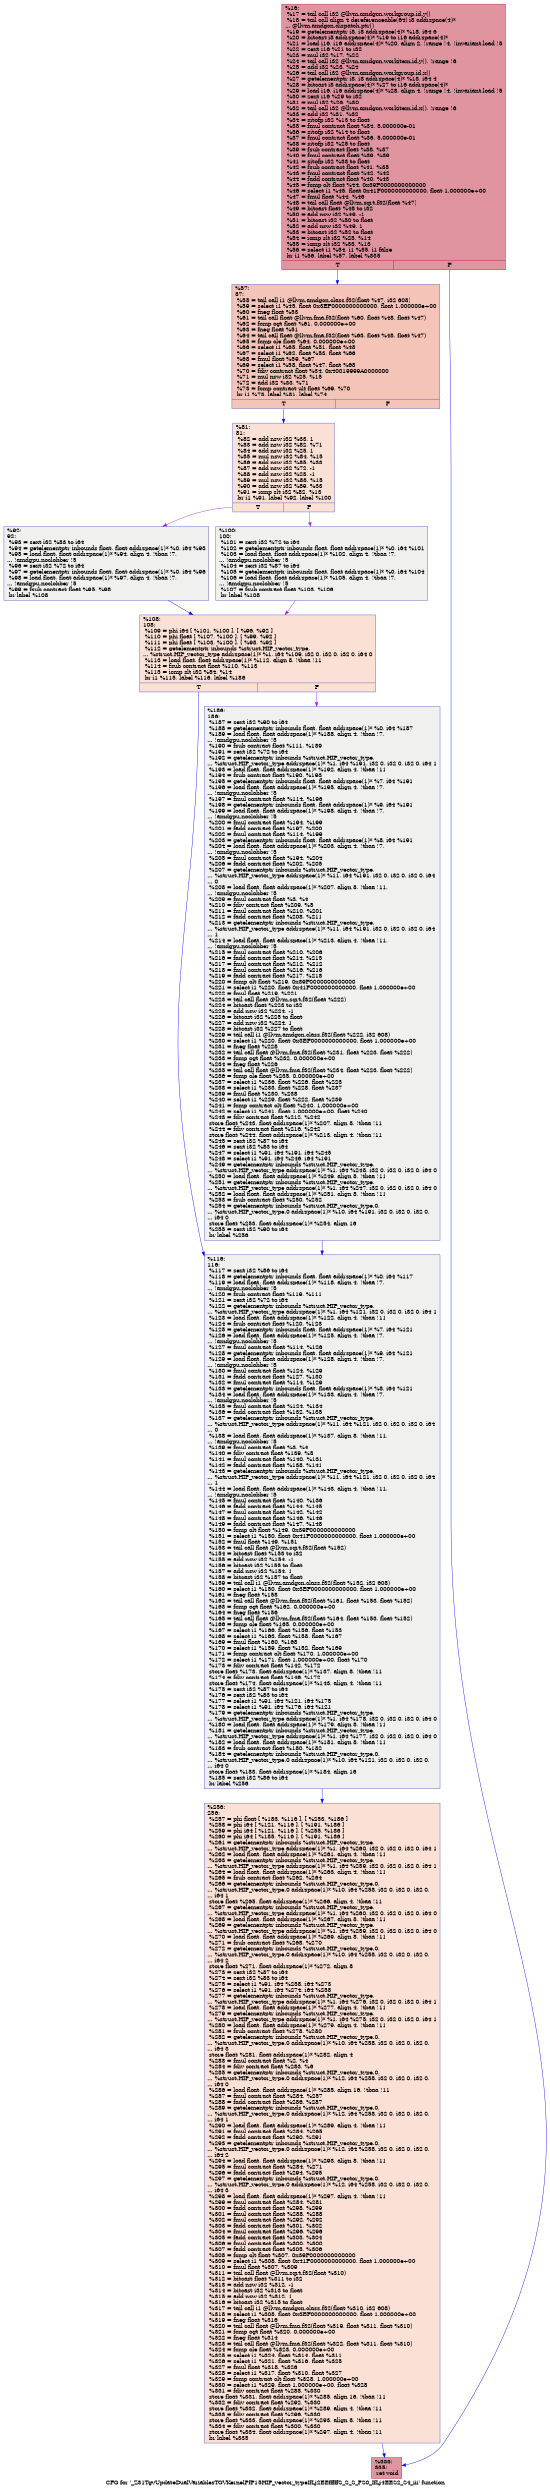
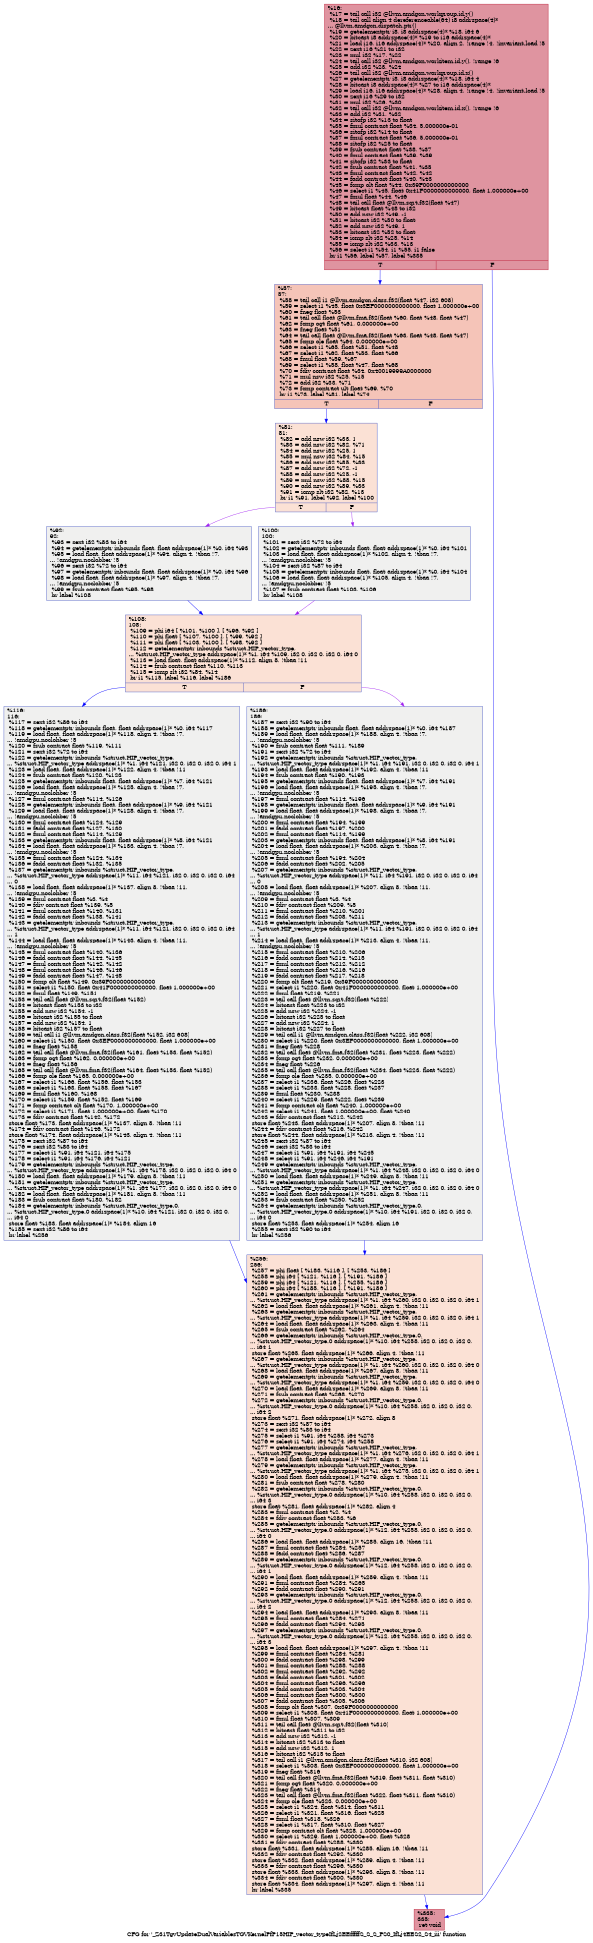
edge "%186:" -> "%116:": now "%186:" -> "%256:"
